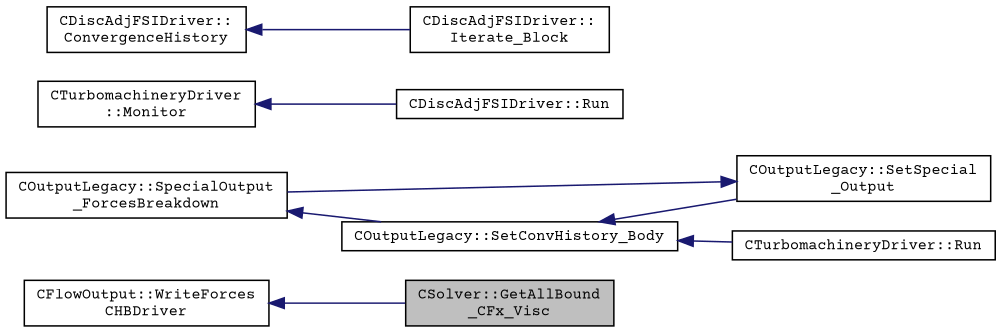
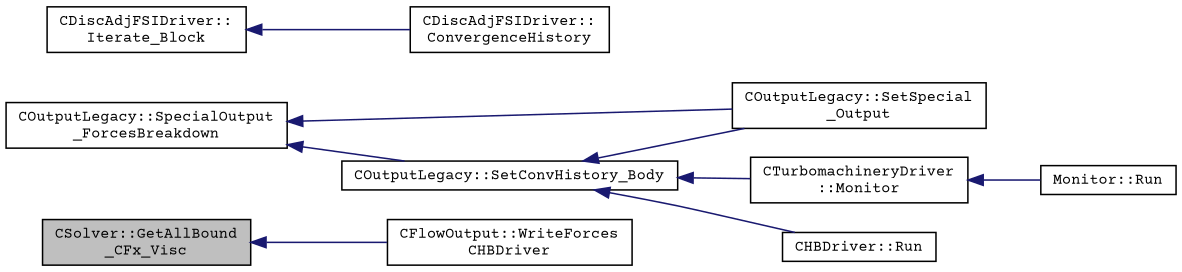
edge "CDiscAdjFSIDriver:: Iterate_Block" -> "CDiscAdjFSIDriver:: ConvergenceHistory": reversed
node "CDiscAdjFSIDriver::Run": label "CDiscAdjFSIDriver::Run" -> "Monitor::Run"
edge "CTurbomachineryDriver ::Monitor" -> "COutputLegacy::SetConvHistory_Body": added
edge "COutputLegacy::SpecialOutput _ForcesBreakdown" -> "COutputLegacy::SetSpecial _Output": reversed
node "CTurbomachineryDriver::Run": label "CTurbomachineryDriver::Run" -> "CHBDriver::Run"
edge "CSolver::GetAllBound _CFx_Visc" -> "CFlowOutput::WriteForces CHBDriver": reversed
